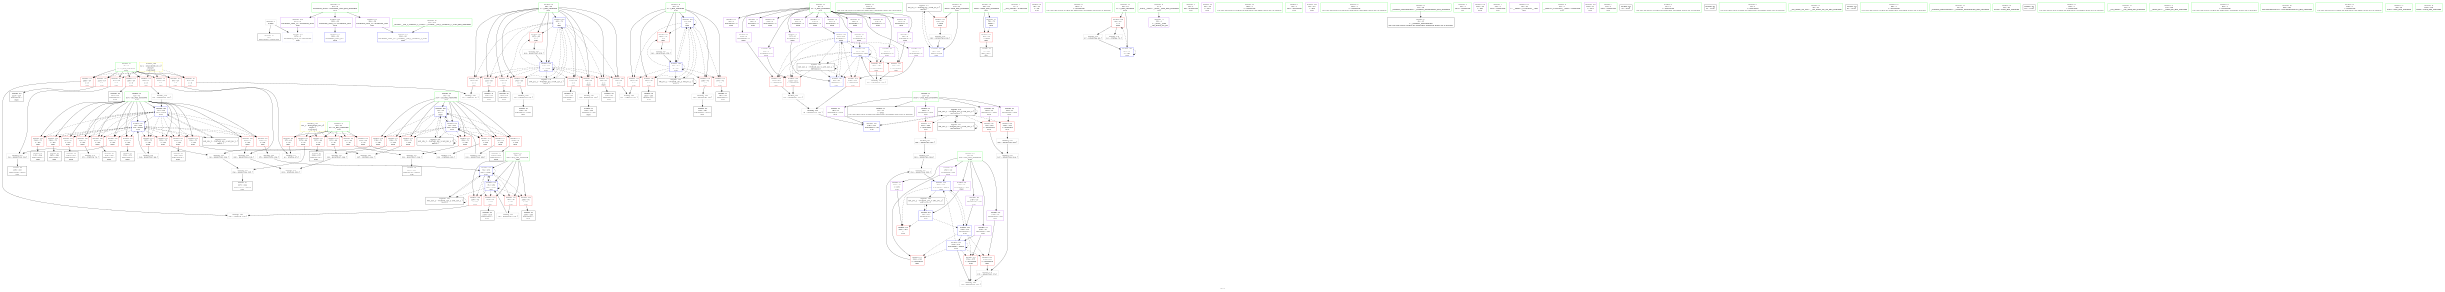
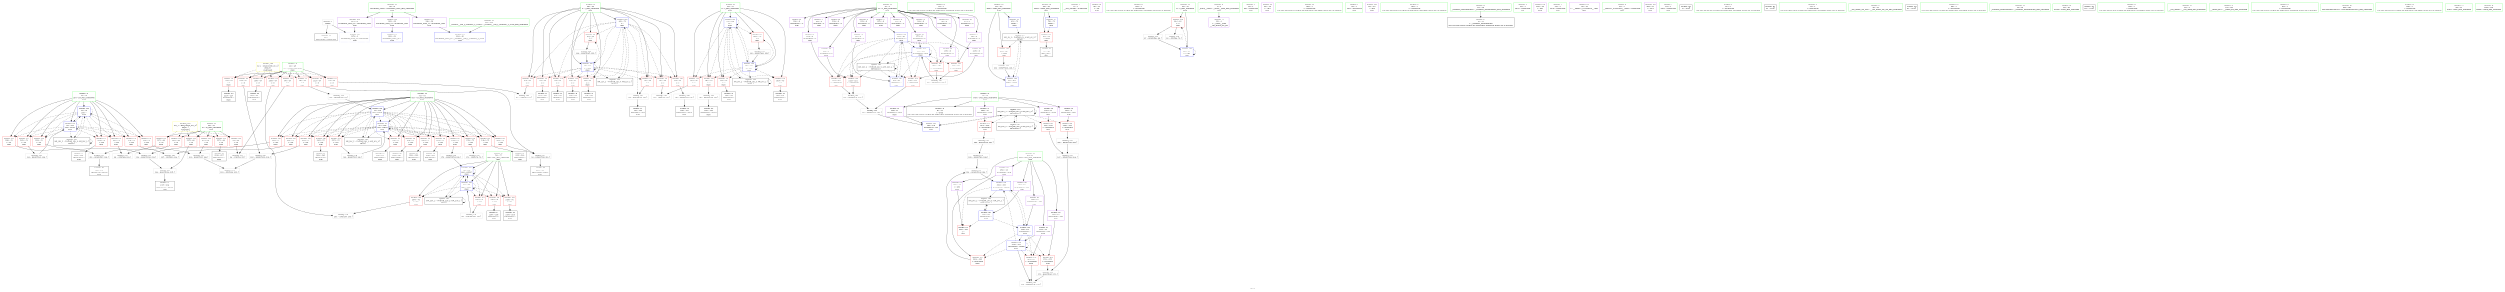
node "NodeID: 178": added
edge "NodeID: 180" -> "NodeID: 126": now "NodeID: 180" -> "NodeID: 241"
